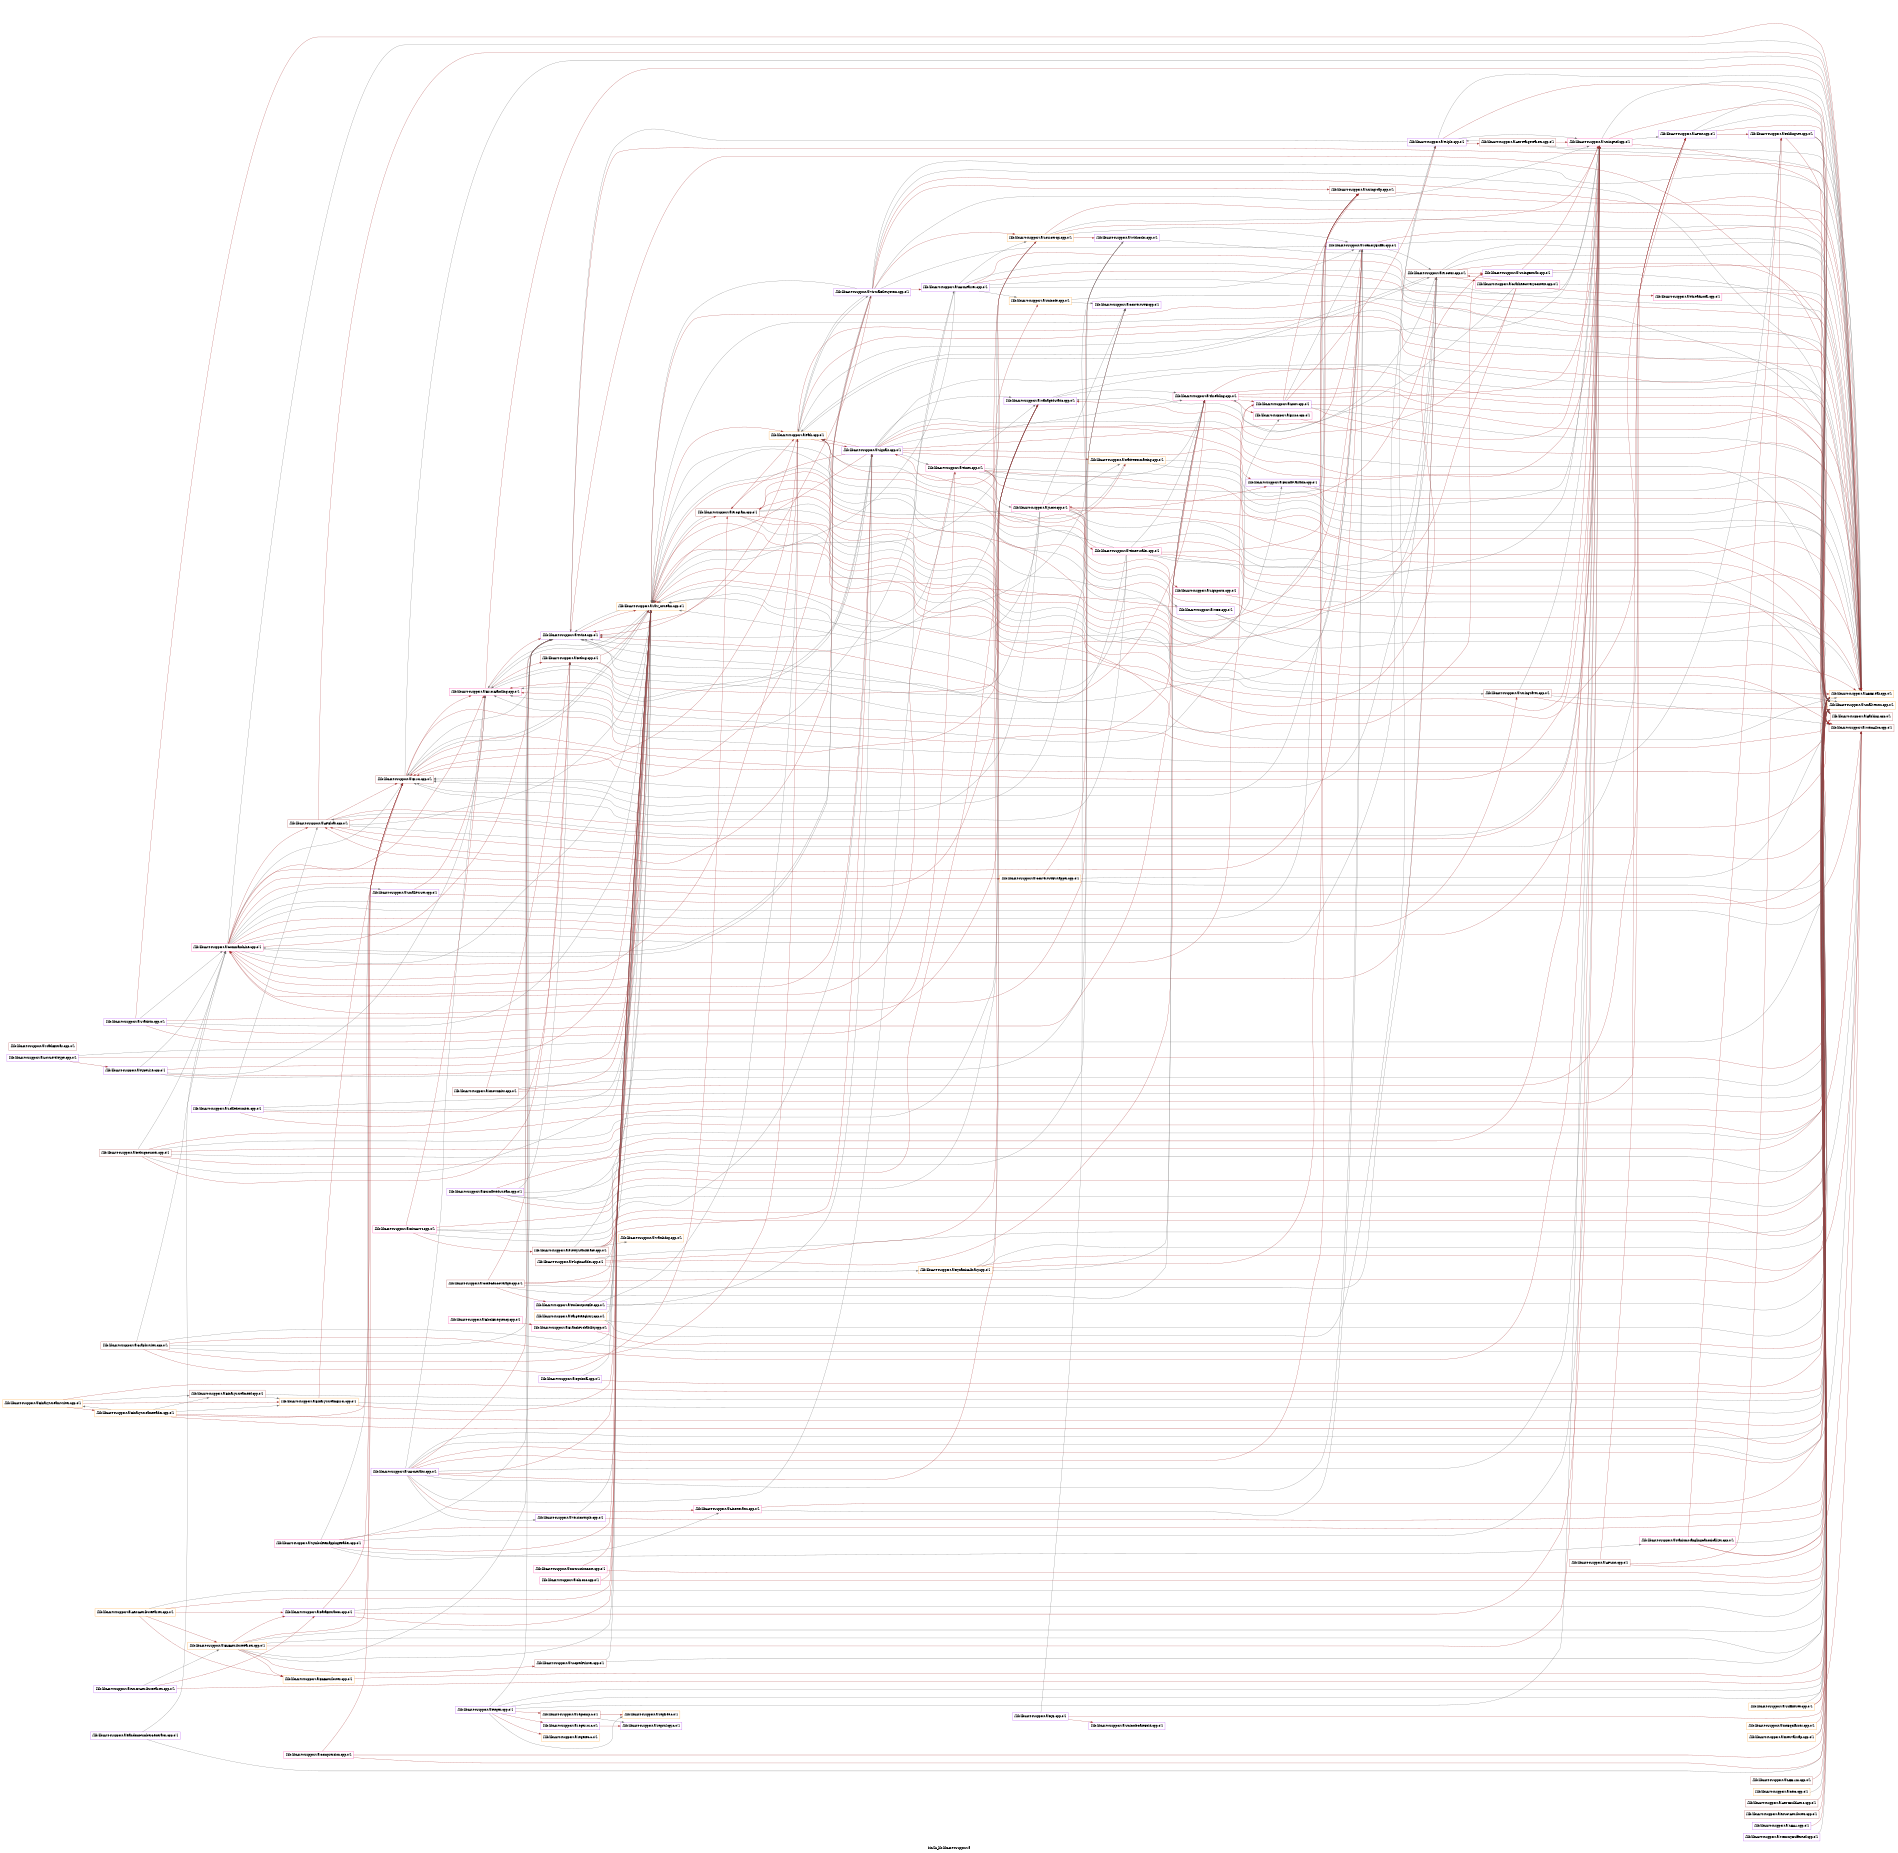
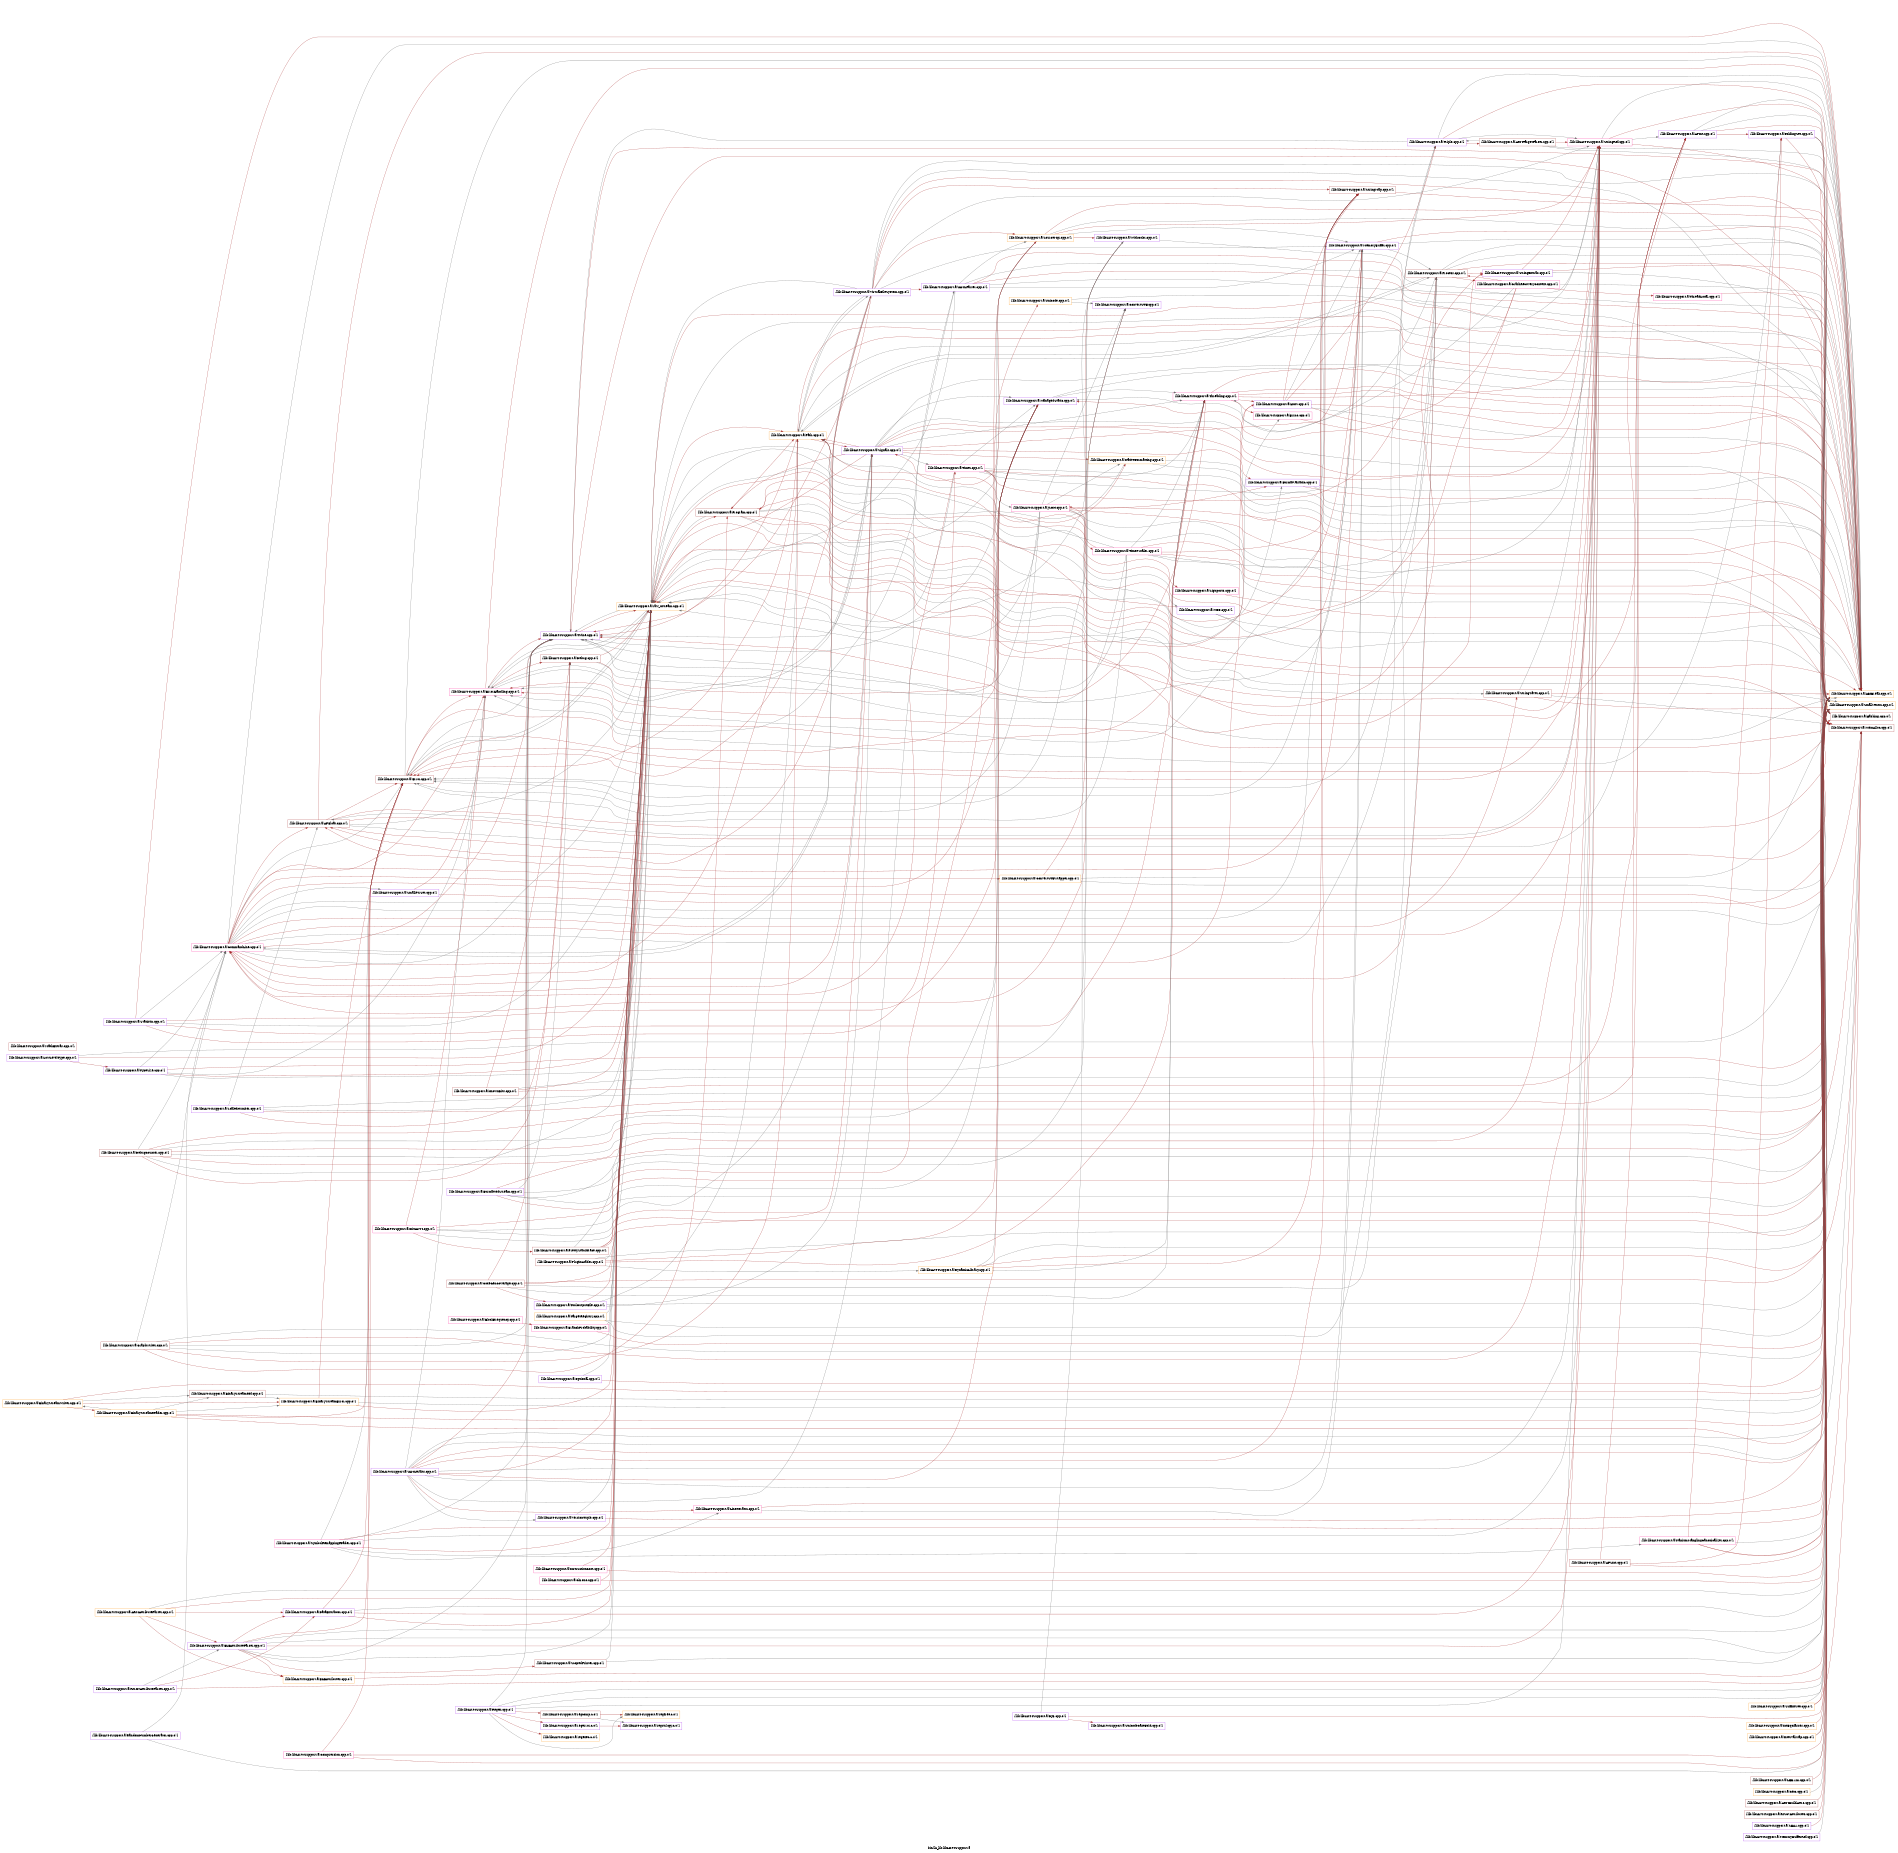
edge "{lib/libLLVMSupport.a(YAMLParser.cpp.o)}" -> "{lib/libLLVMSupport.a(Unicode.cpp.o)}": removed
node "{lib/libLLVMSupport.a(Watchdog.cpp.o)}": removed
node "{lib/libLLVMSupport.a(ELFAttributeParser.cpp.o)}": color darkorange -> purple
